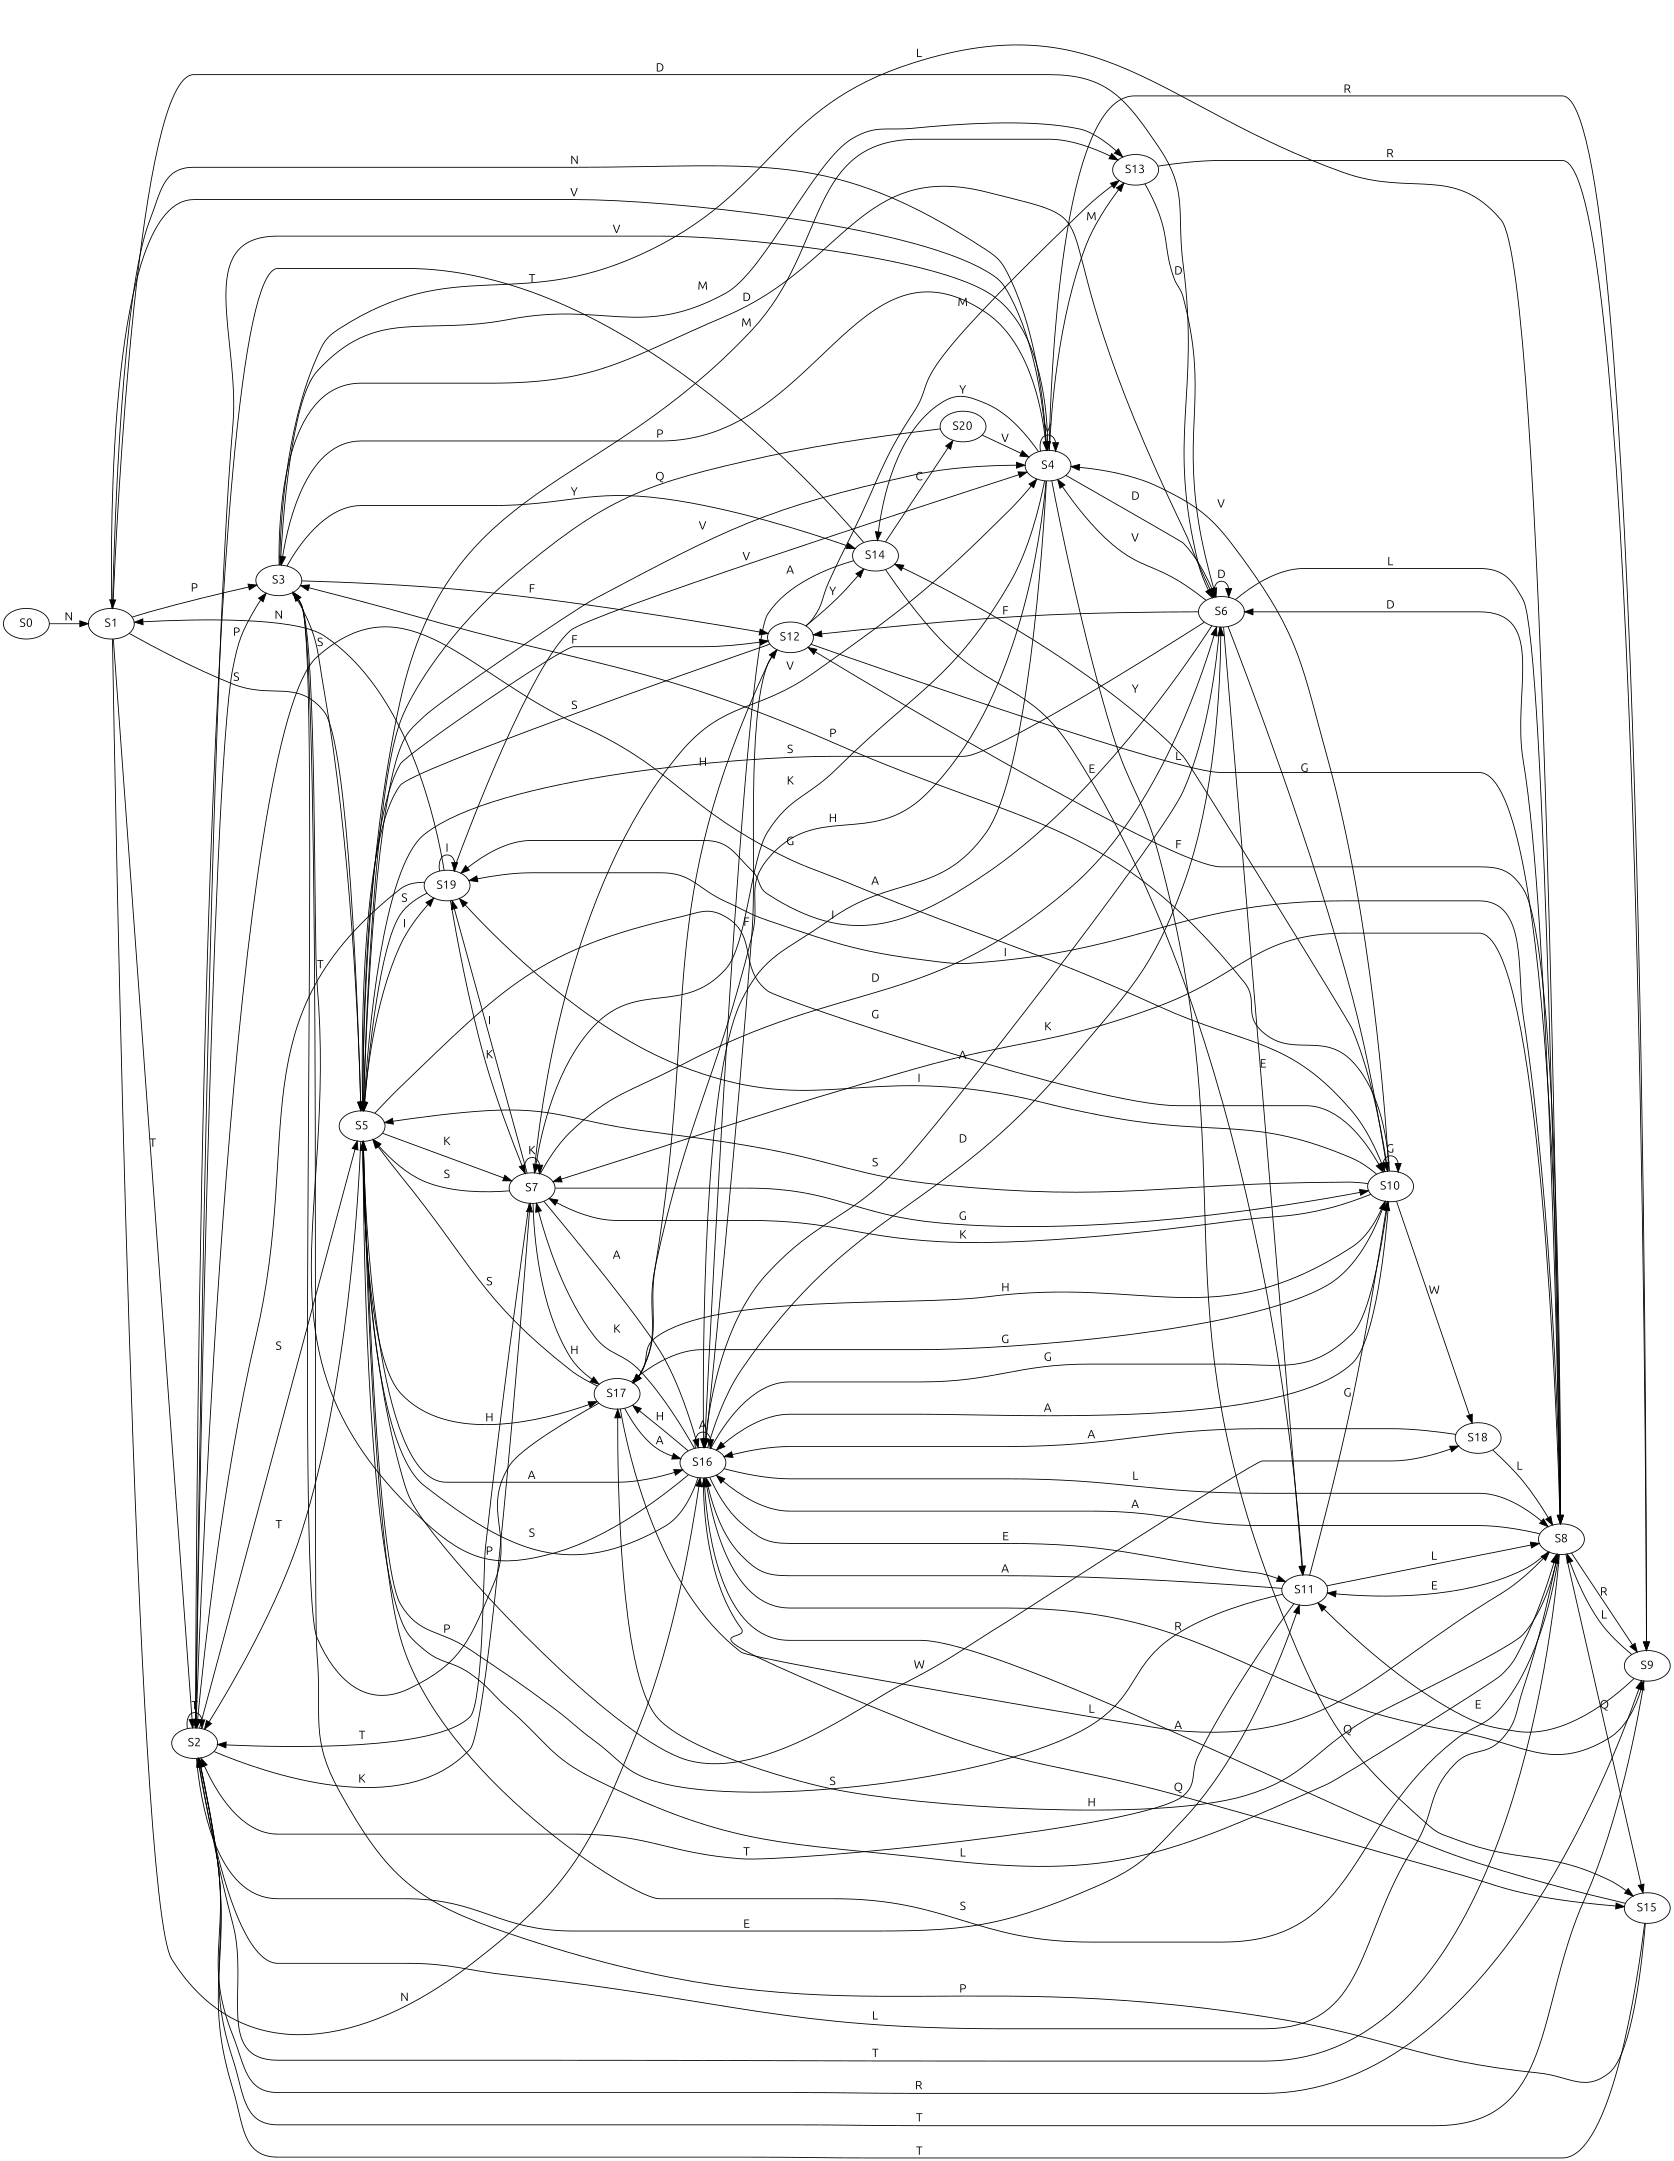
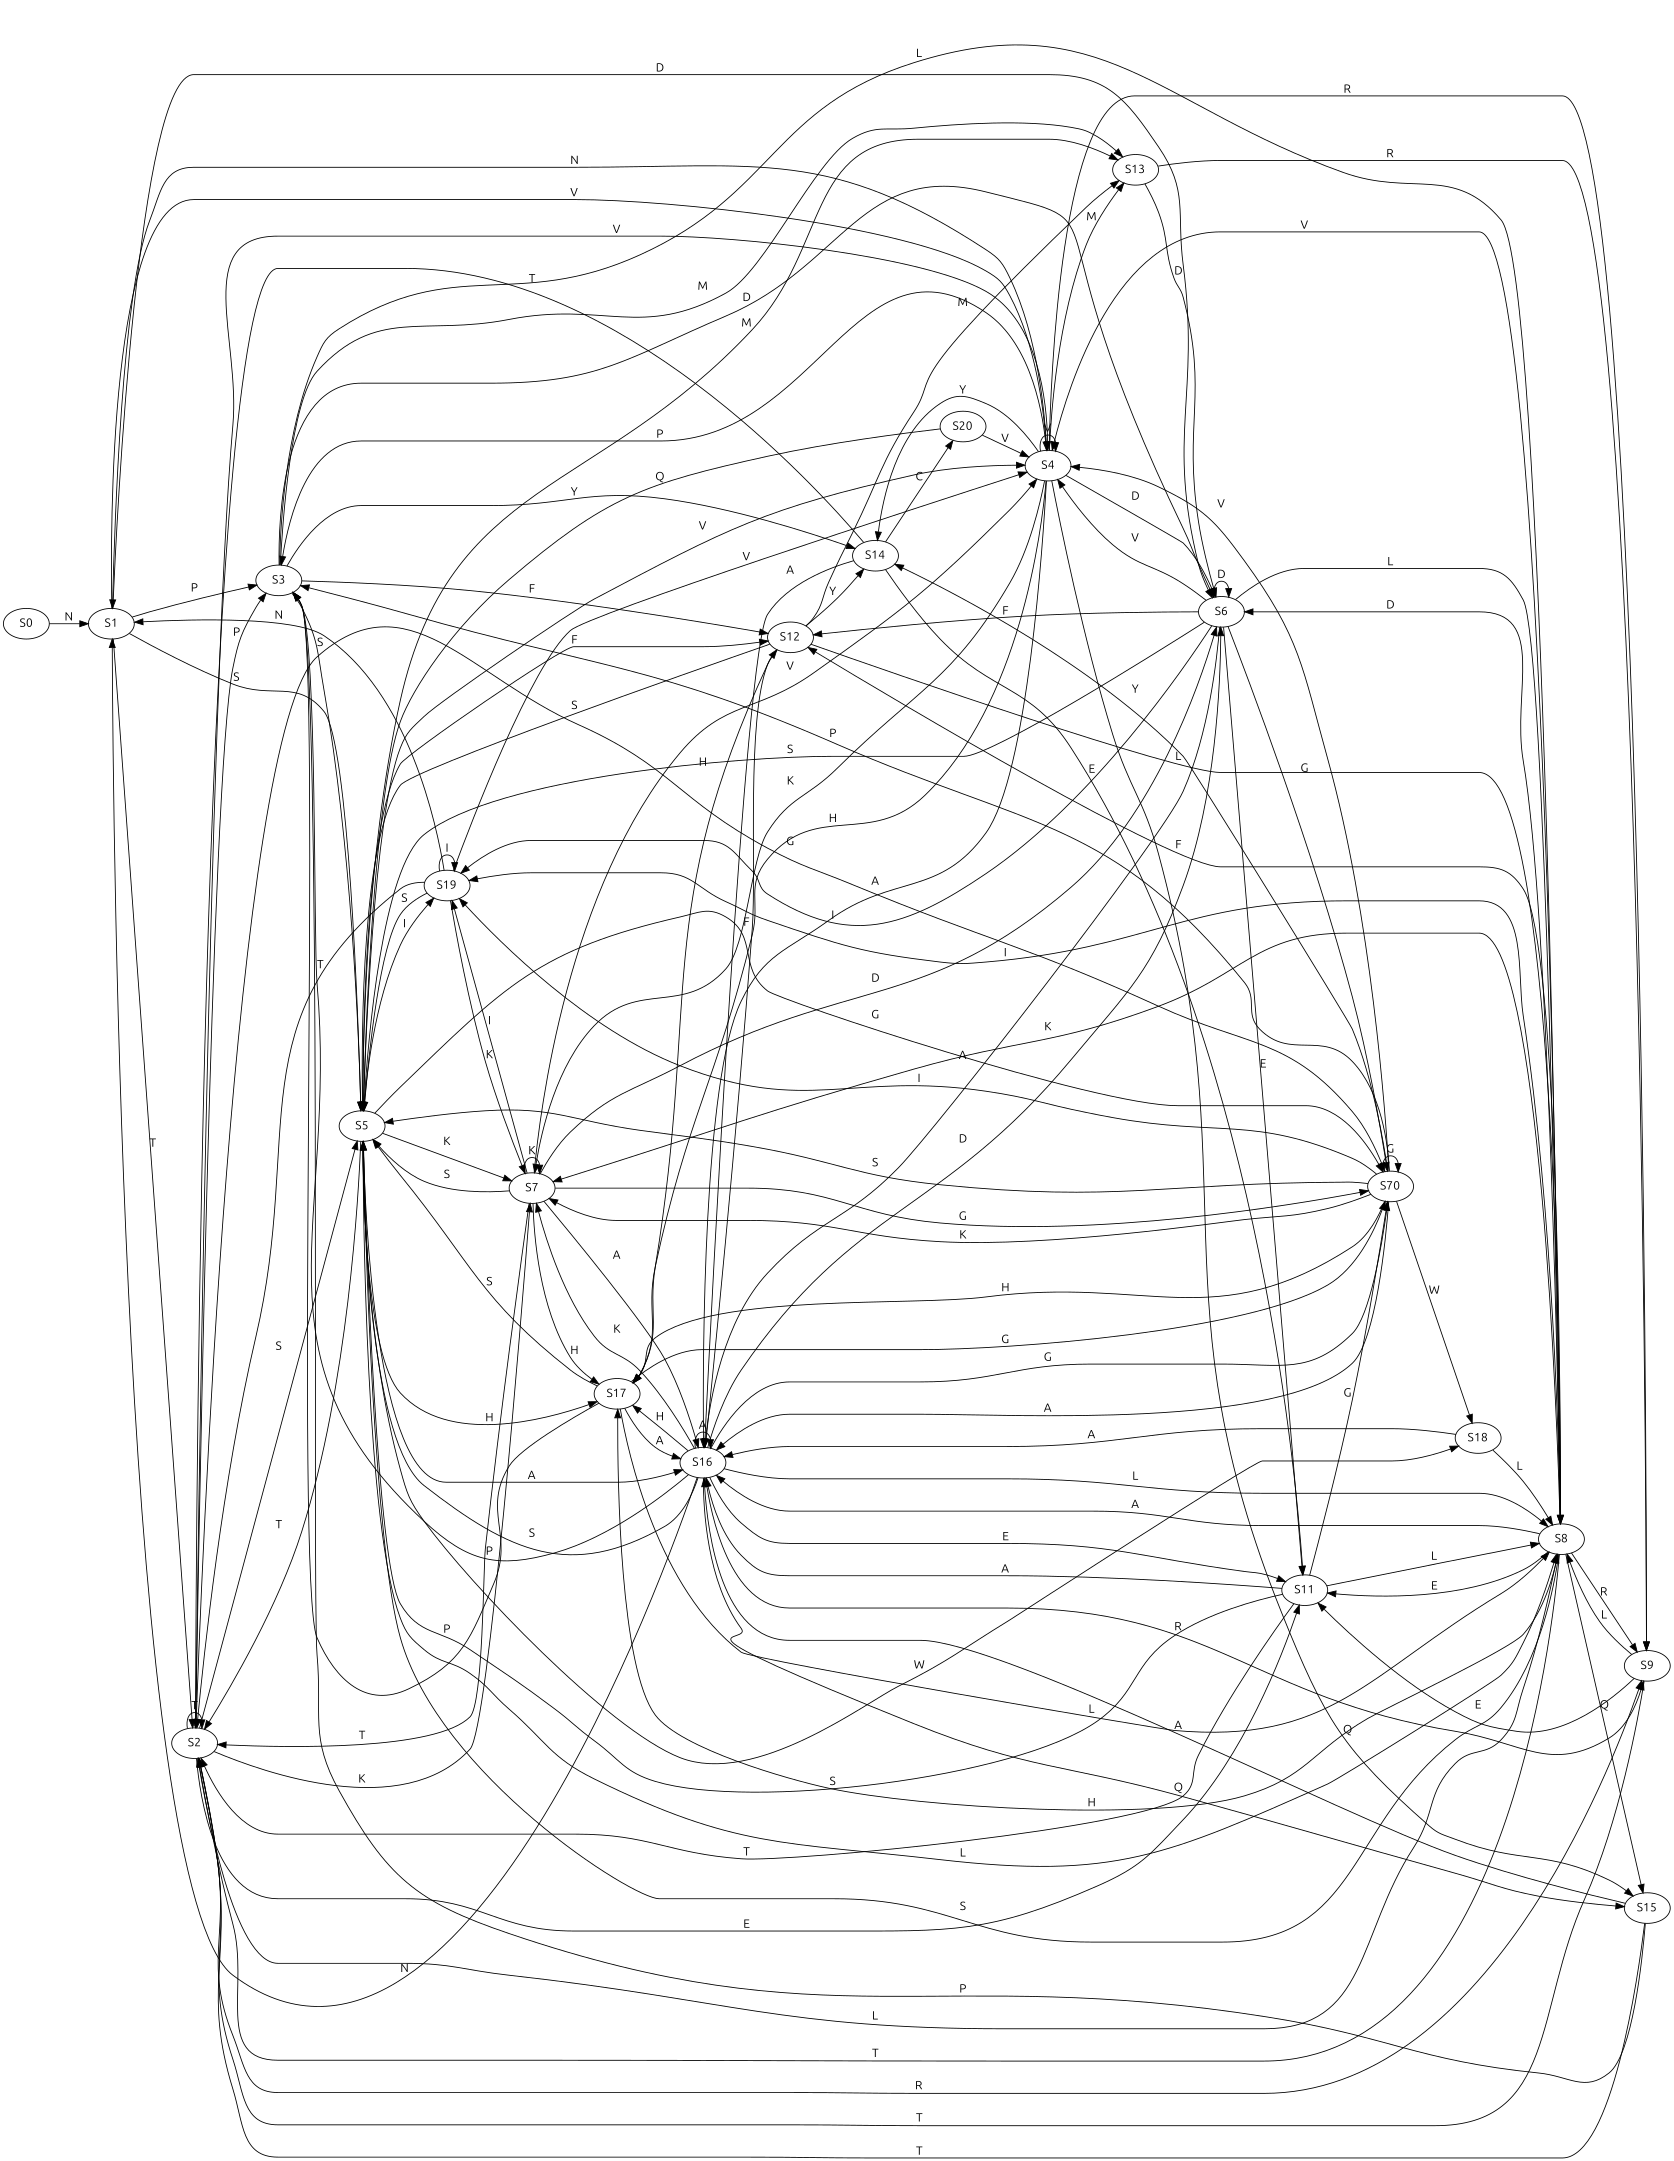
edge "S8" -> "S4": added, label "V"
node "S10": label "S10" -> "S70"
edge "S1" -> "S16": reversed
